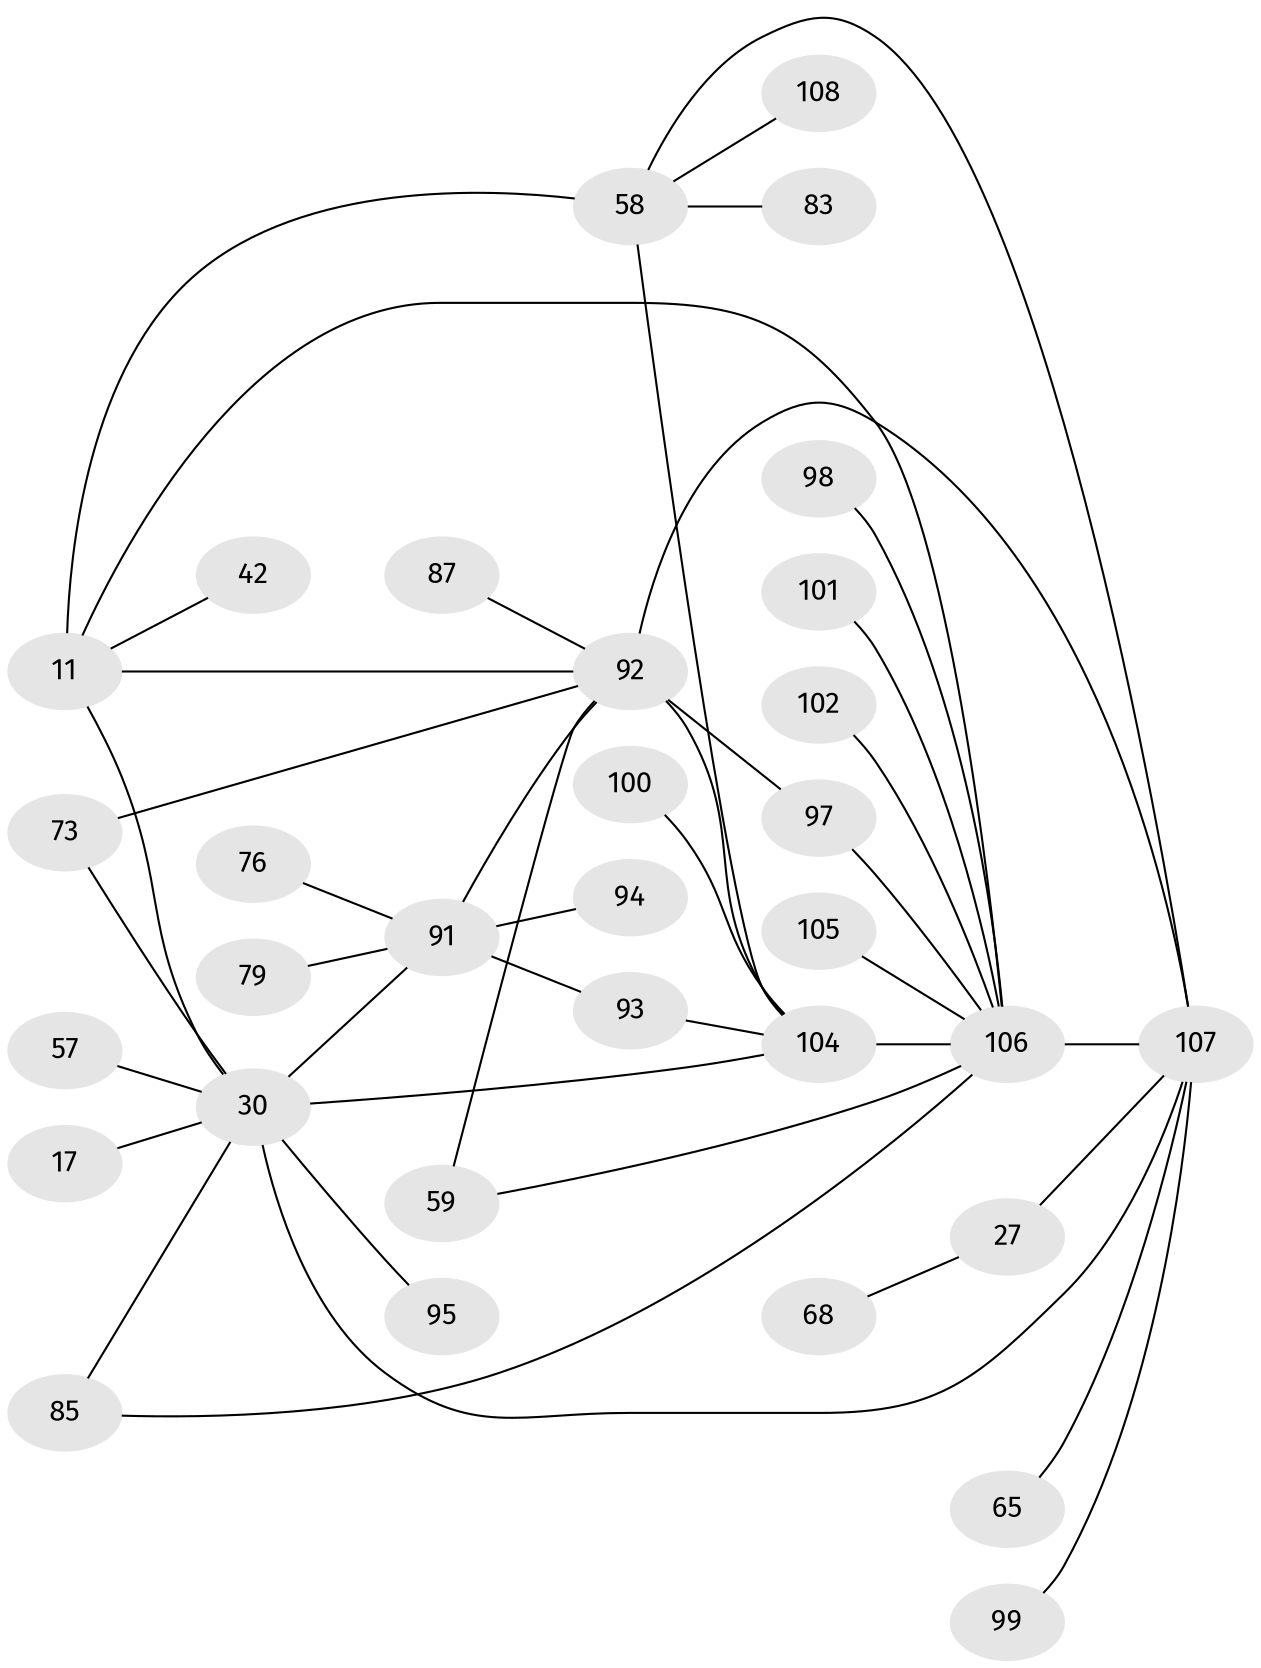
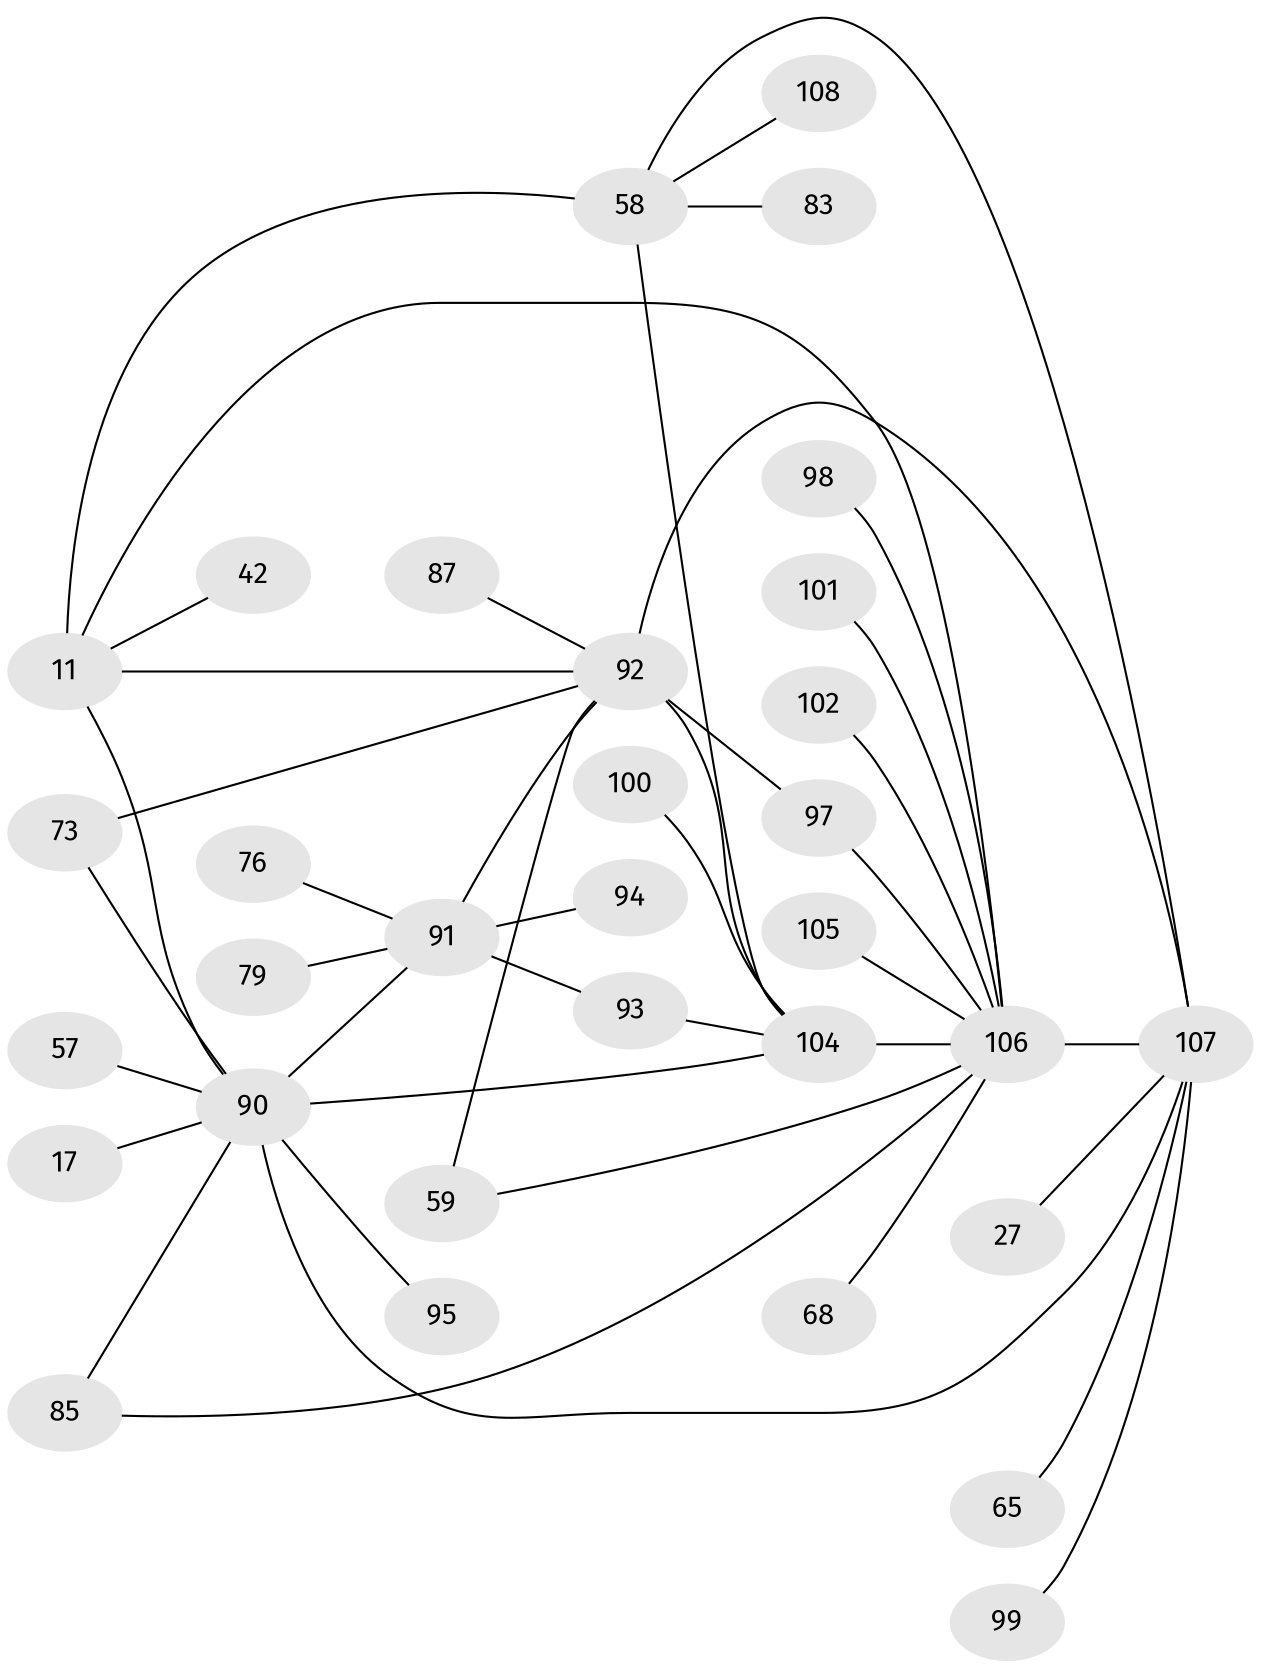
node "30": label "30" -> "90"
edge "27" -- "68": now "106" -- "68"
